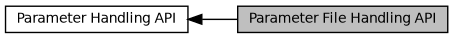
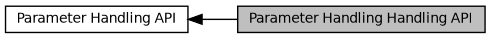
node "Parameter File Handling API": label "Parameter File Handling API" -> "Parameter Handling Handling API"
